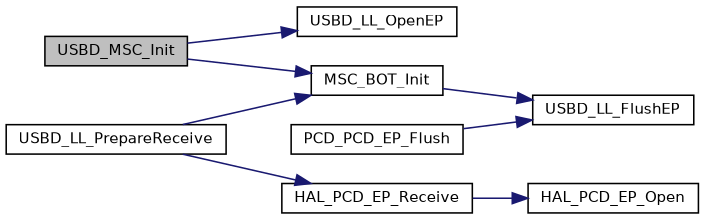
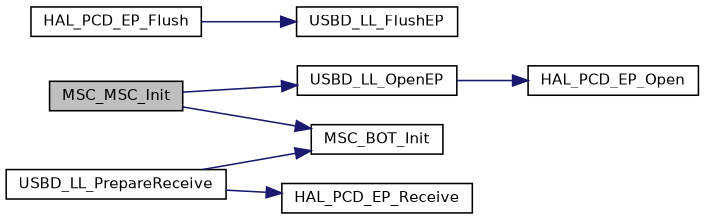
node "USBD_MSC_Init": label "USBD_MSC_Init" -> "MSC_MSC_Init"
edge "MSC_BOT_Init" -> "USBD_LL_FlushEP": removed
node "PCD_PCD_EP_Flush": label "PCD_PCD_EP_Flush" -> "HAL_PCD_EP_Flush"
edge "HAL_PCD_EP_Receive" -> "HAL_PCD_EP_Open": now "USBD_LL_OpenEP" -> "HAL_PCD_EP_Open"
